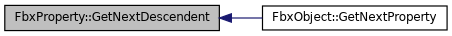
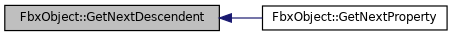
node "FbxProperty::GetNextDescendent": label "FbxProperty::GetNextDescendent" -> "FbxObject::GetNextDescendent"
